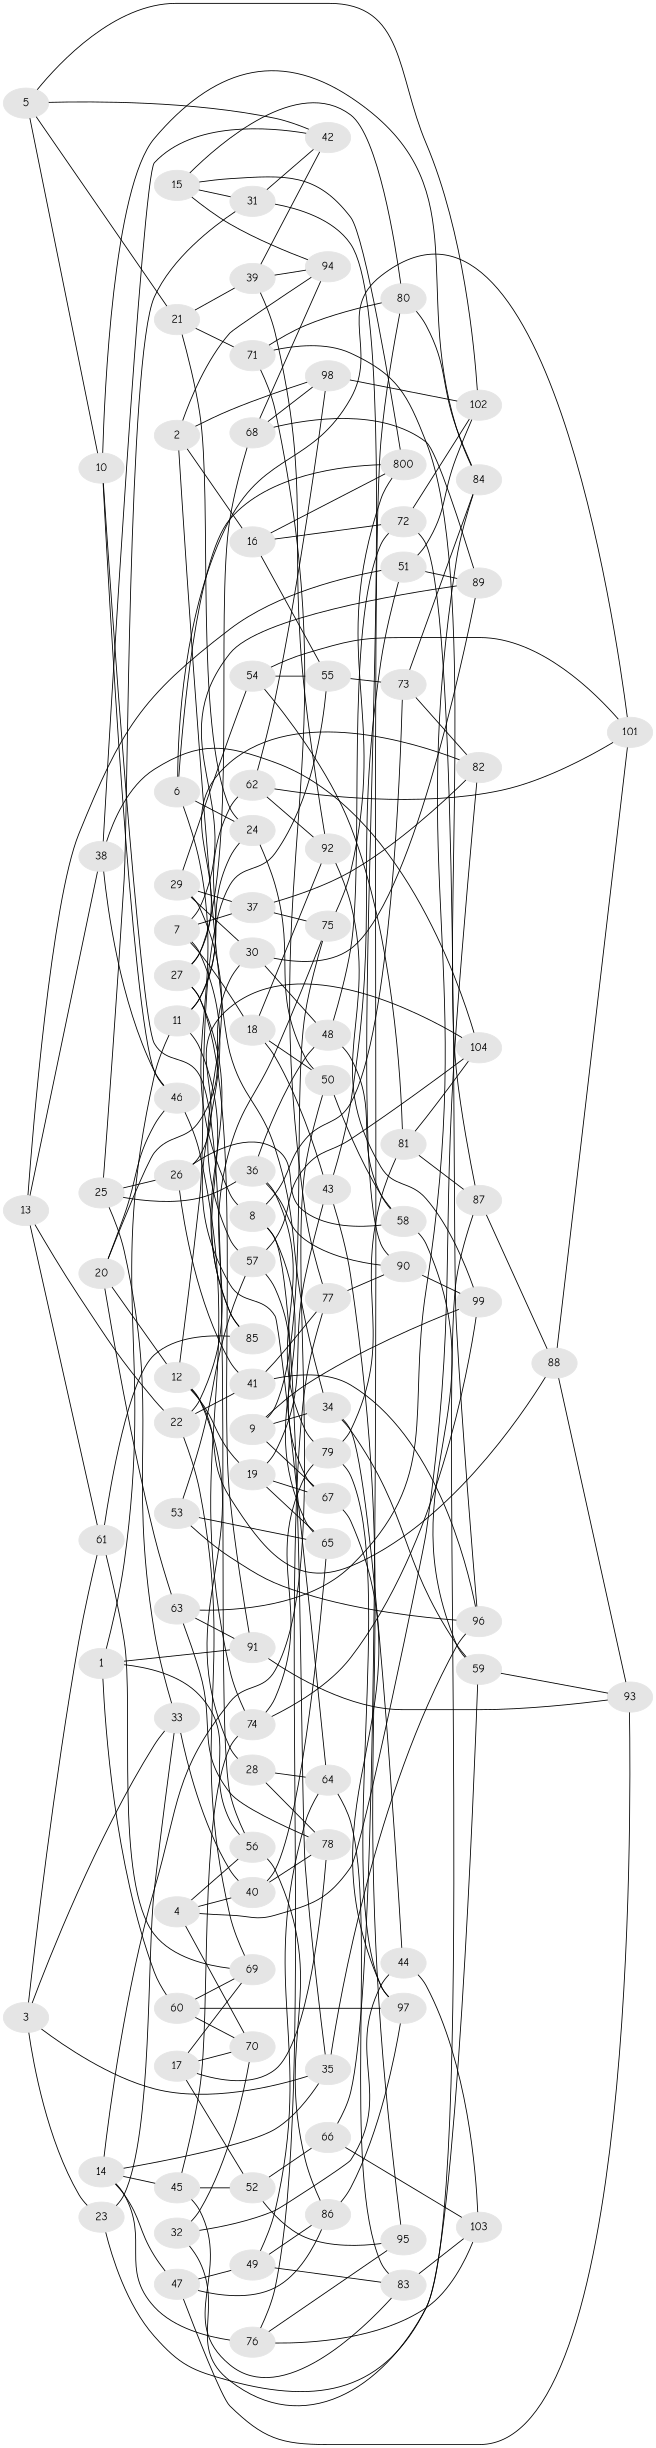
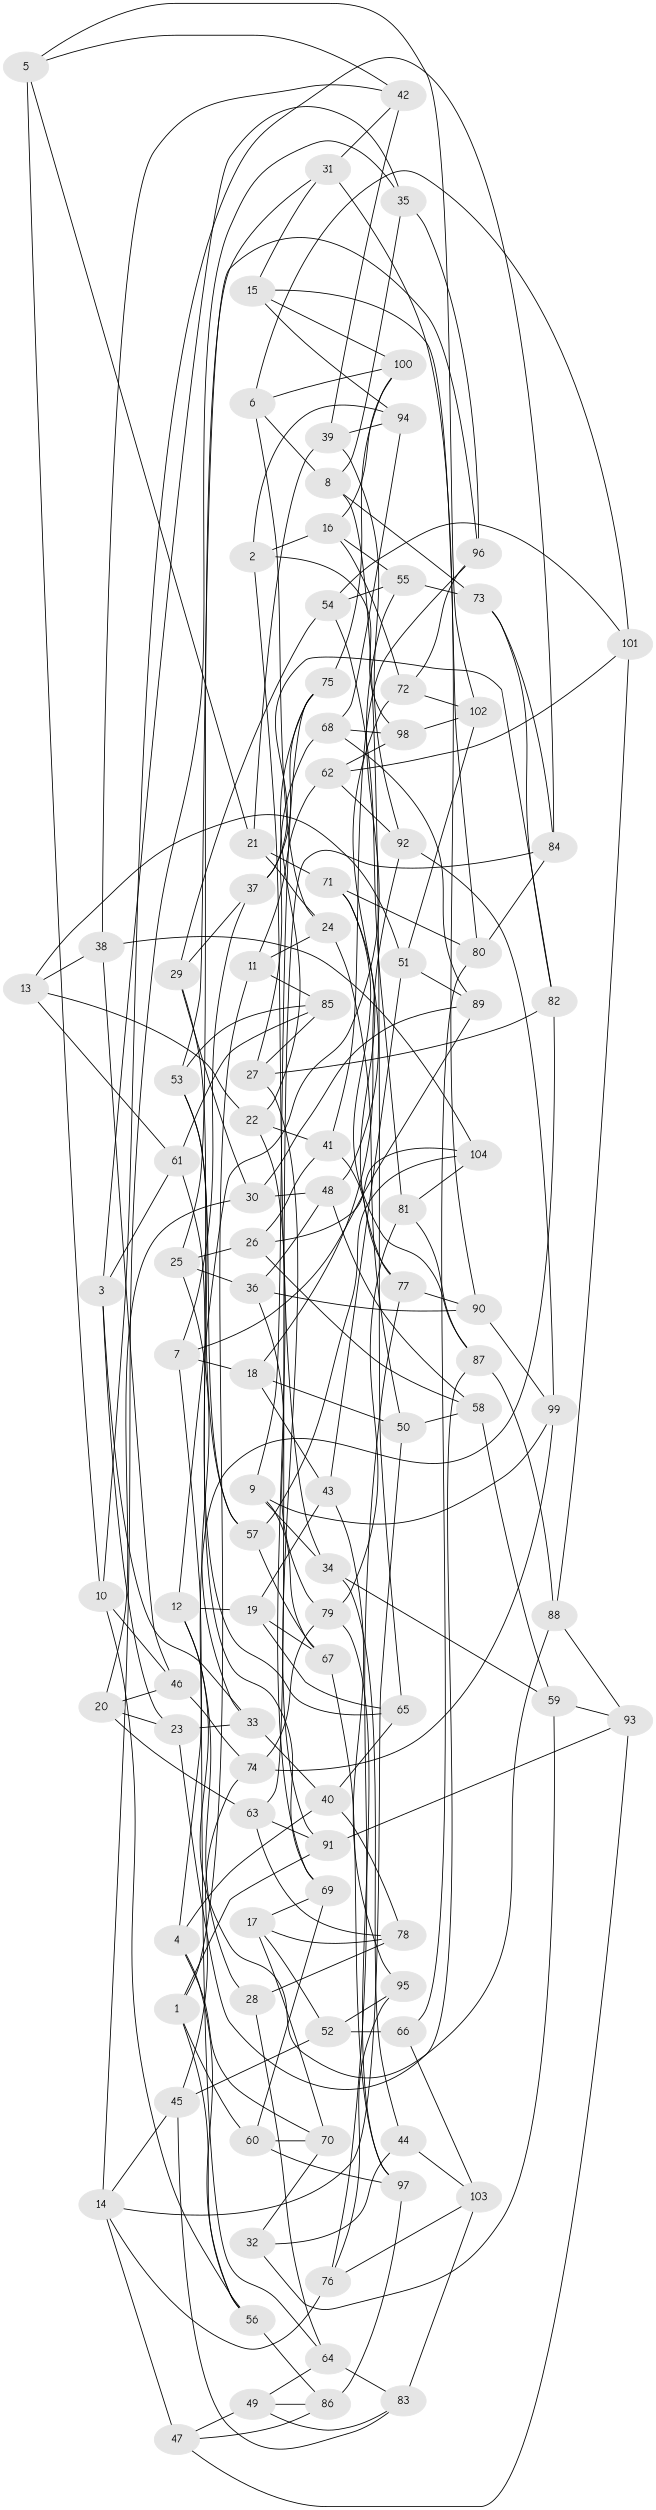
node "800": label "800" -> "100"
edge "85" -- "53": added
edge "20" -- "12": now "20" -- "23"
